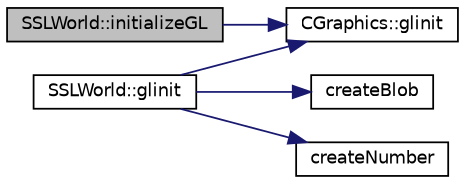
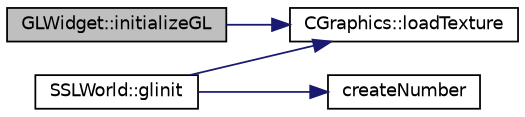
node "SSLWorld::initializeGL": label "SSLWorld::initializeGL" -> "GLWidget::initializeGL"
node "CGraphics::glinit": label "CGraphics::glinit" -> "CGraphics::loadTexture"
node "createBlob": removed
